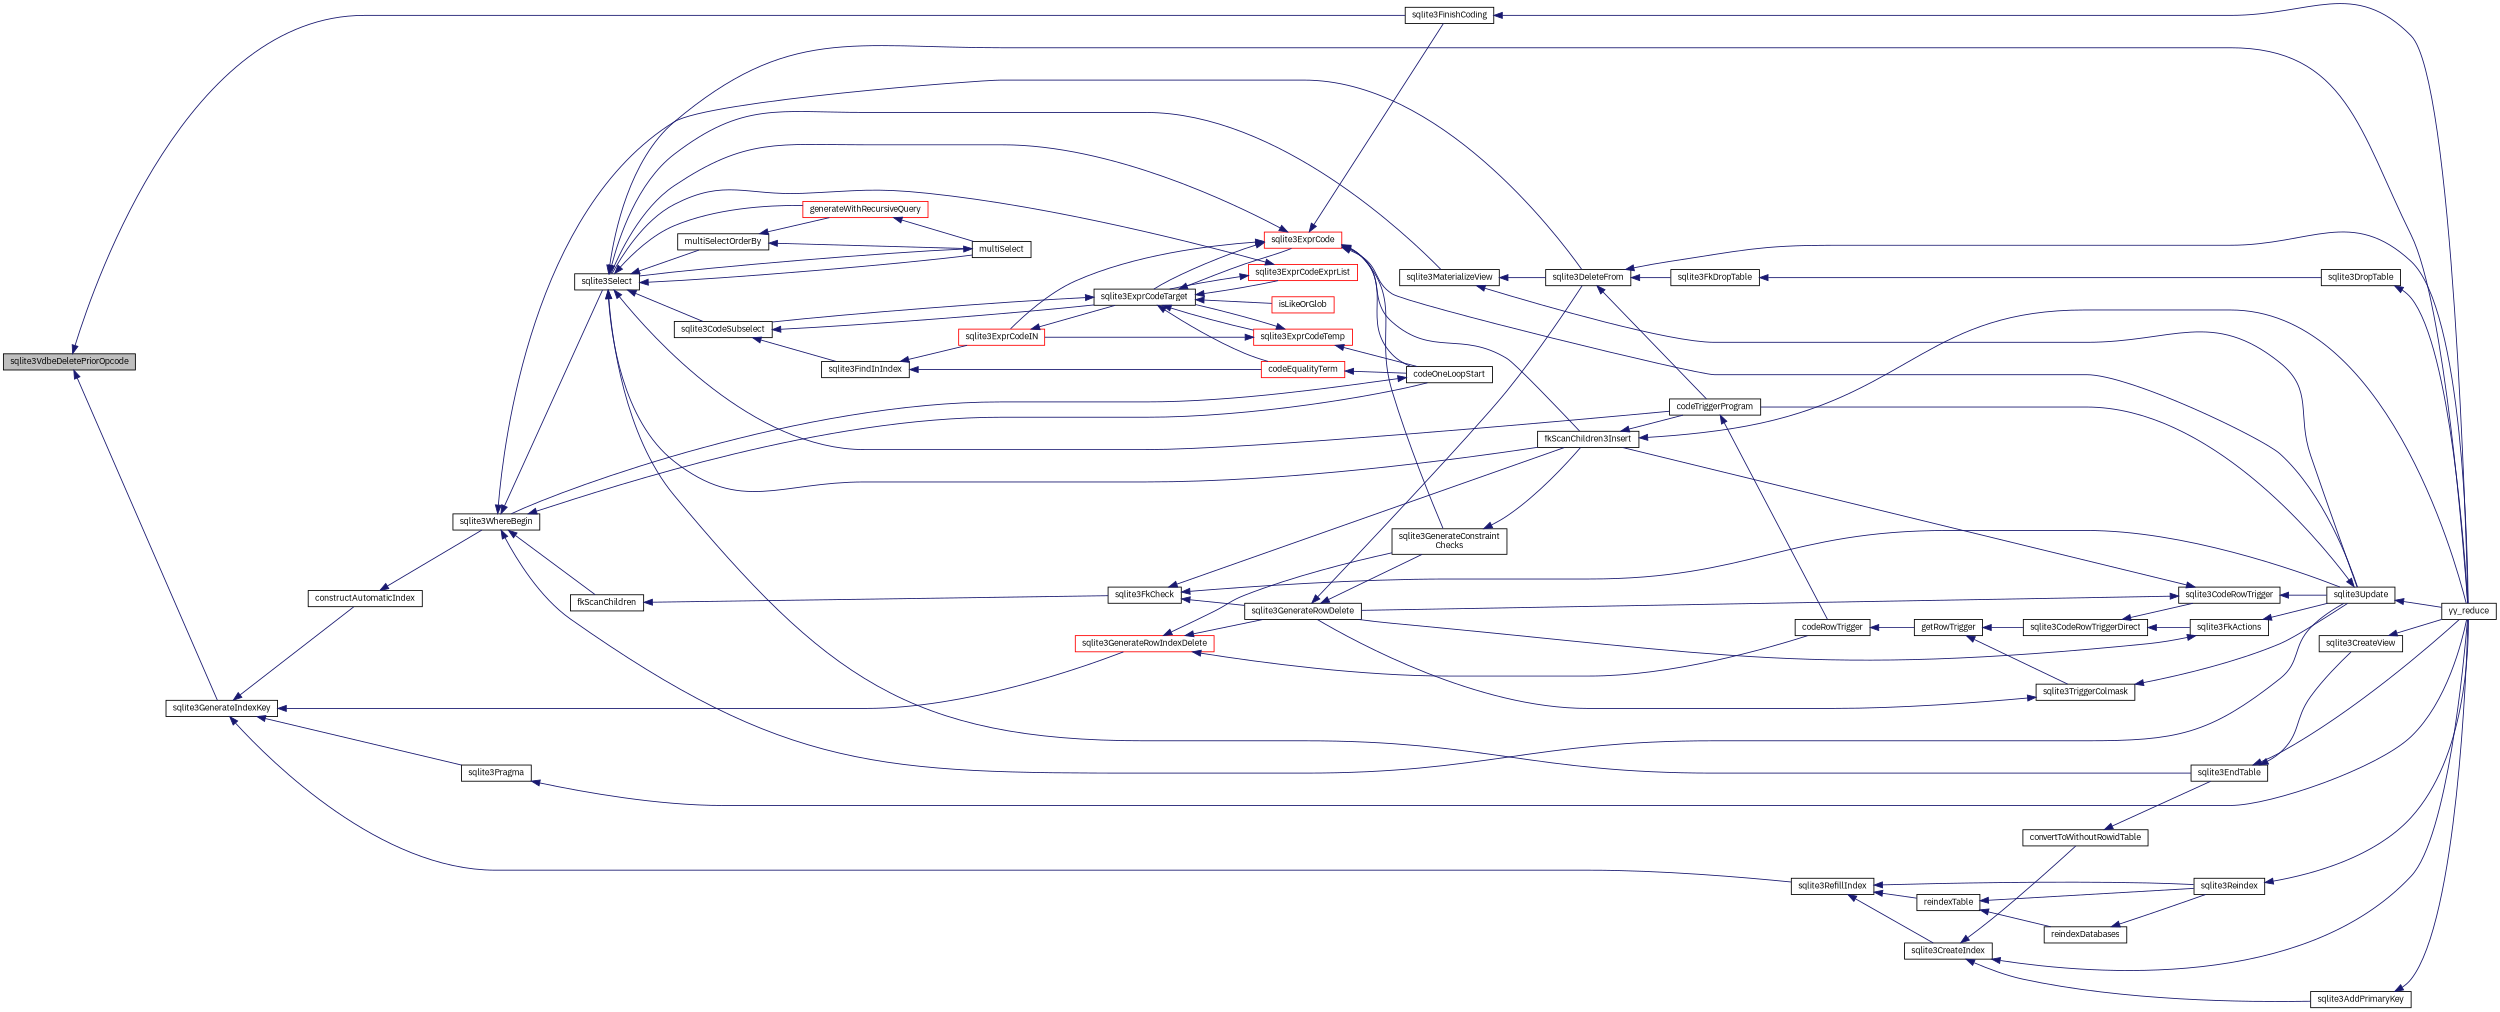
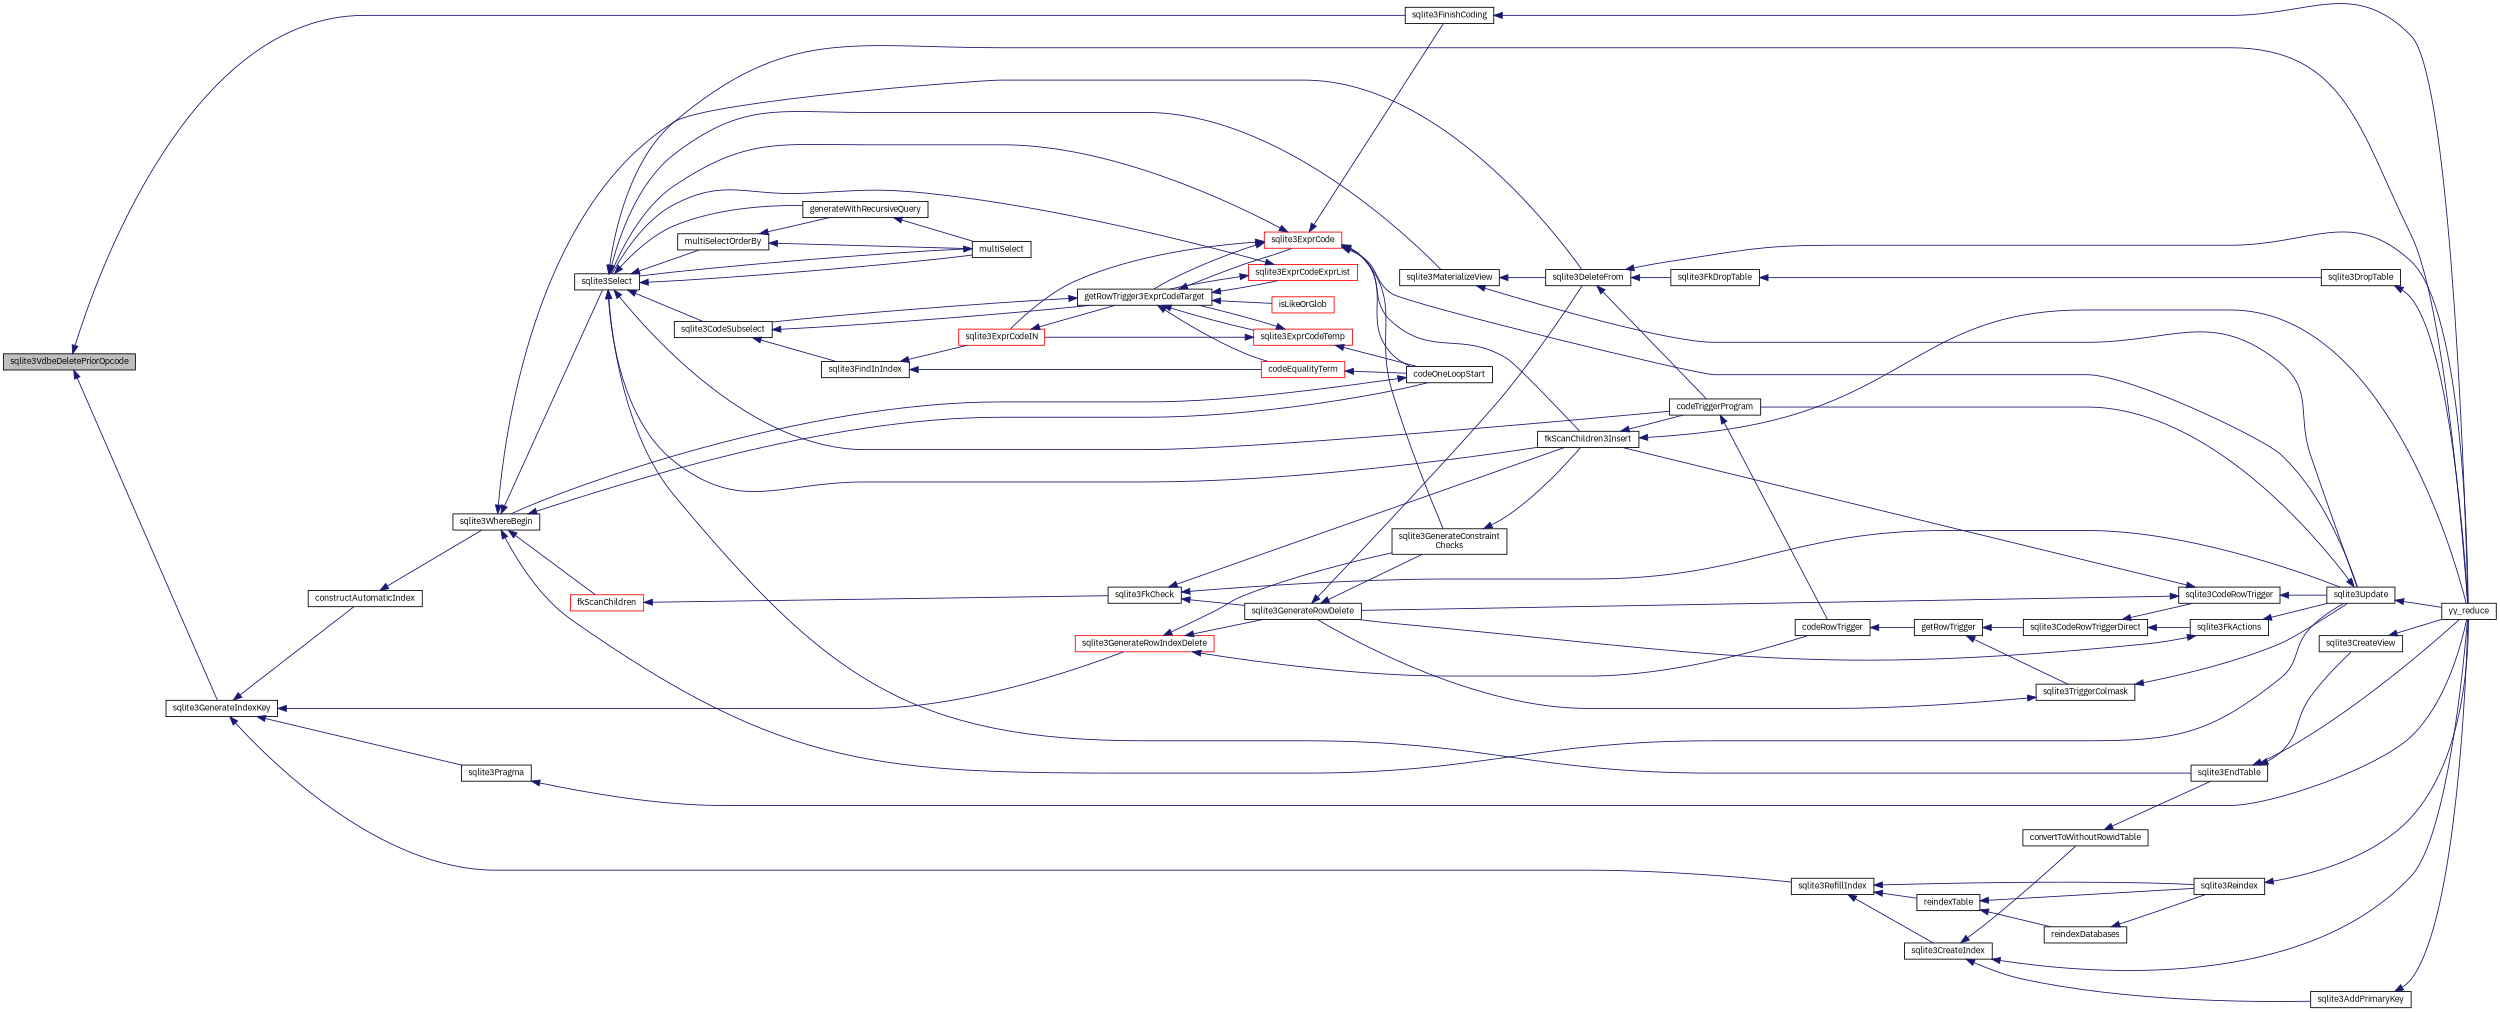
node "generateWithRecursiveQuery": color red -> black
node "sqlite3ExprCodeTarget": label "sqlite3ExprCodeTarget" -> "getRowTrigger3ExprCodeTarget"
node "fkScanChildren": color black -> red
